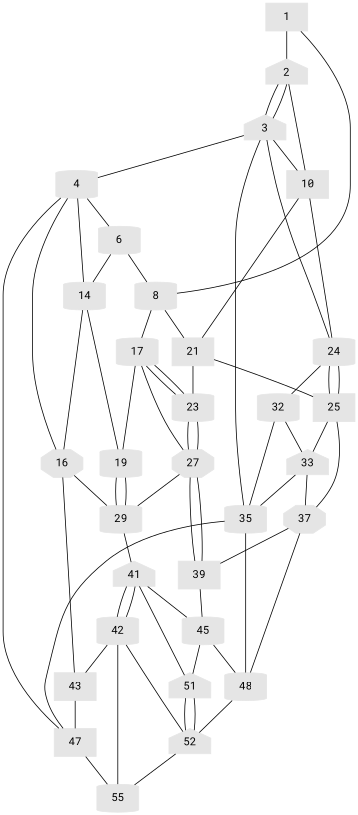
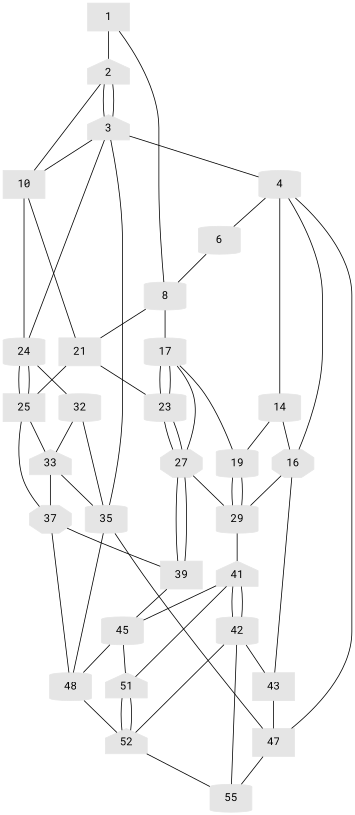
edge "6" -- "14": removed
